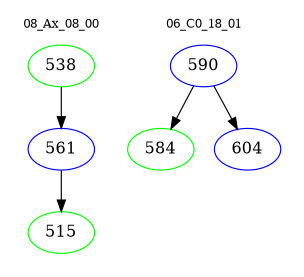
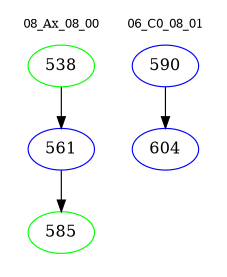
cluster "06_C0_18_01": label "06_C0_18_01" -> "06_C0_08_01"
node "584": removed
node "515": label "515" -> "585"
